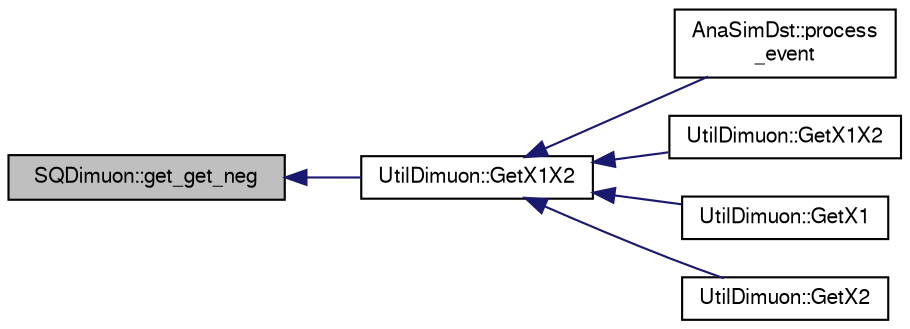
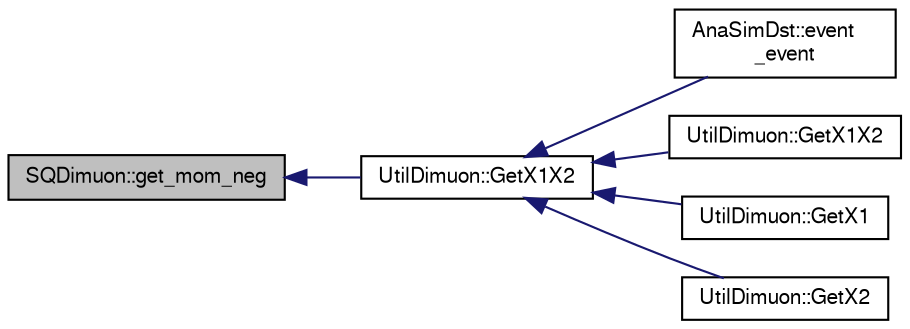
node "AnaSimDst::process _event": label "AnaSimDst::process _event" -> "AnaSimDst::event _event"
node "SQDimuon::get_get_neg": label "SQDimuon::get_get_neg" -> "SQDimuon::get_mom_neg"
